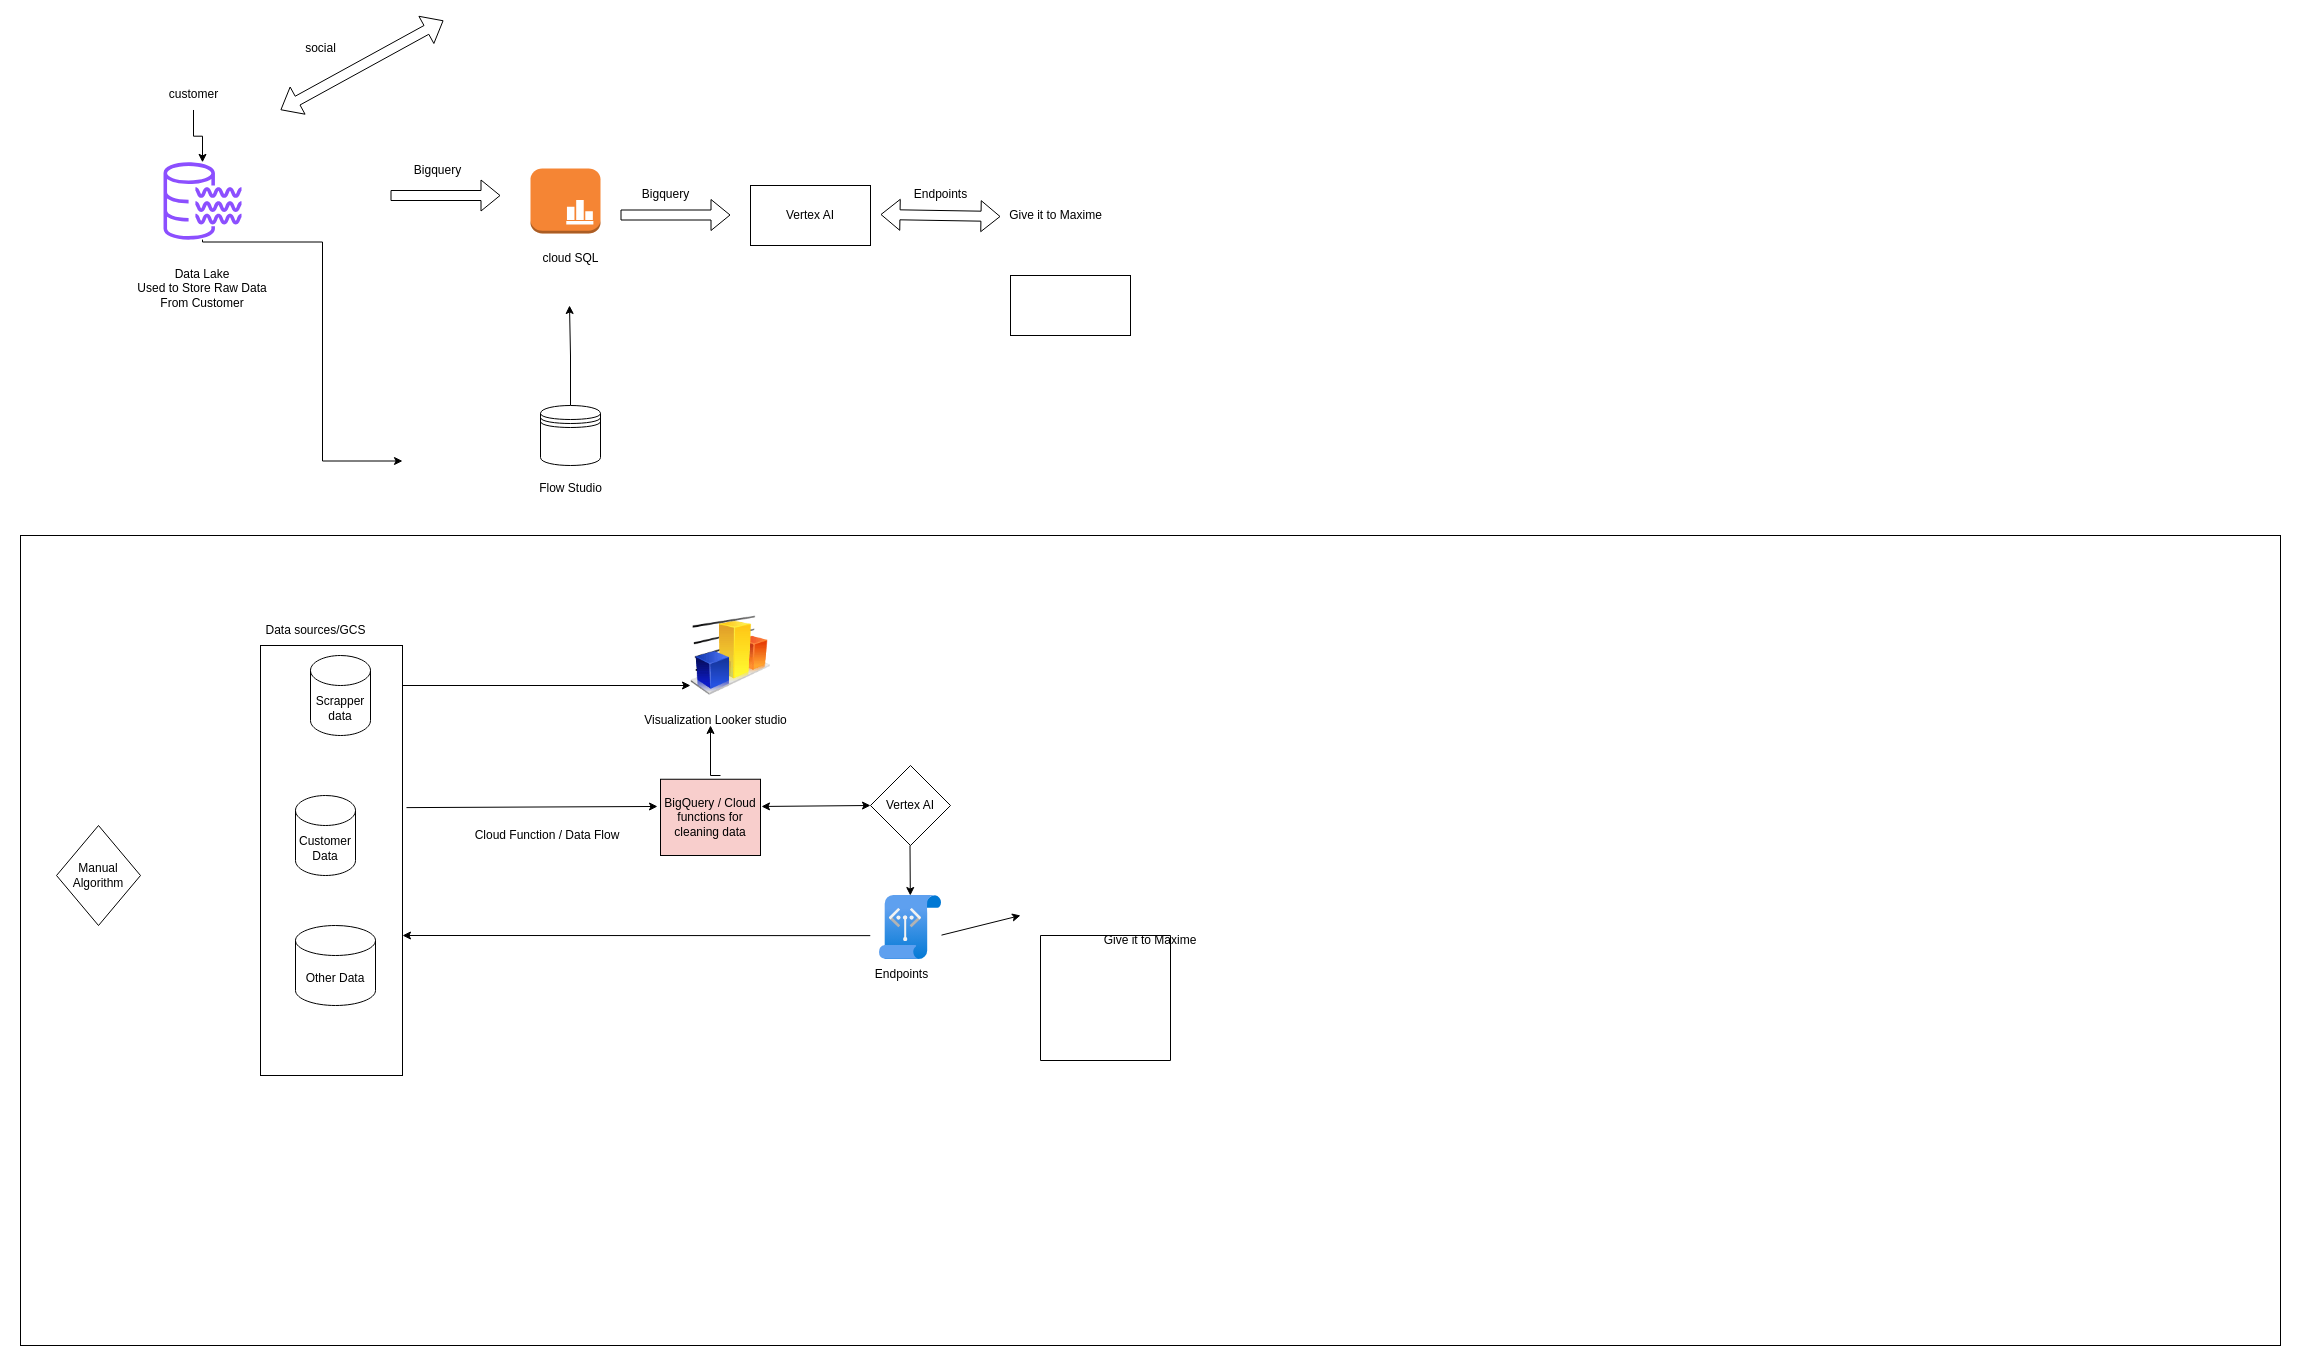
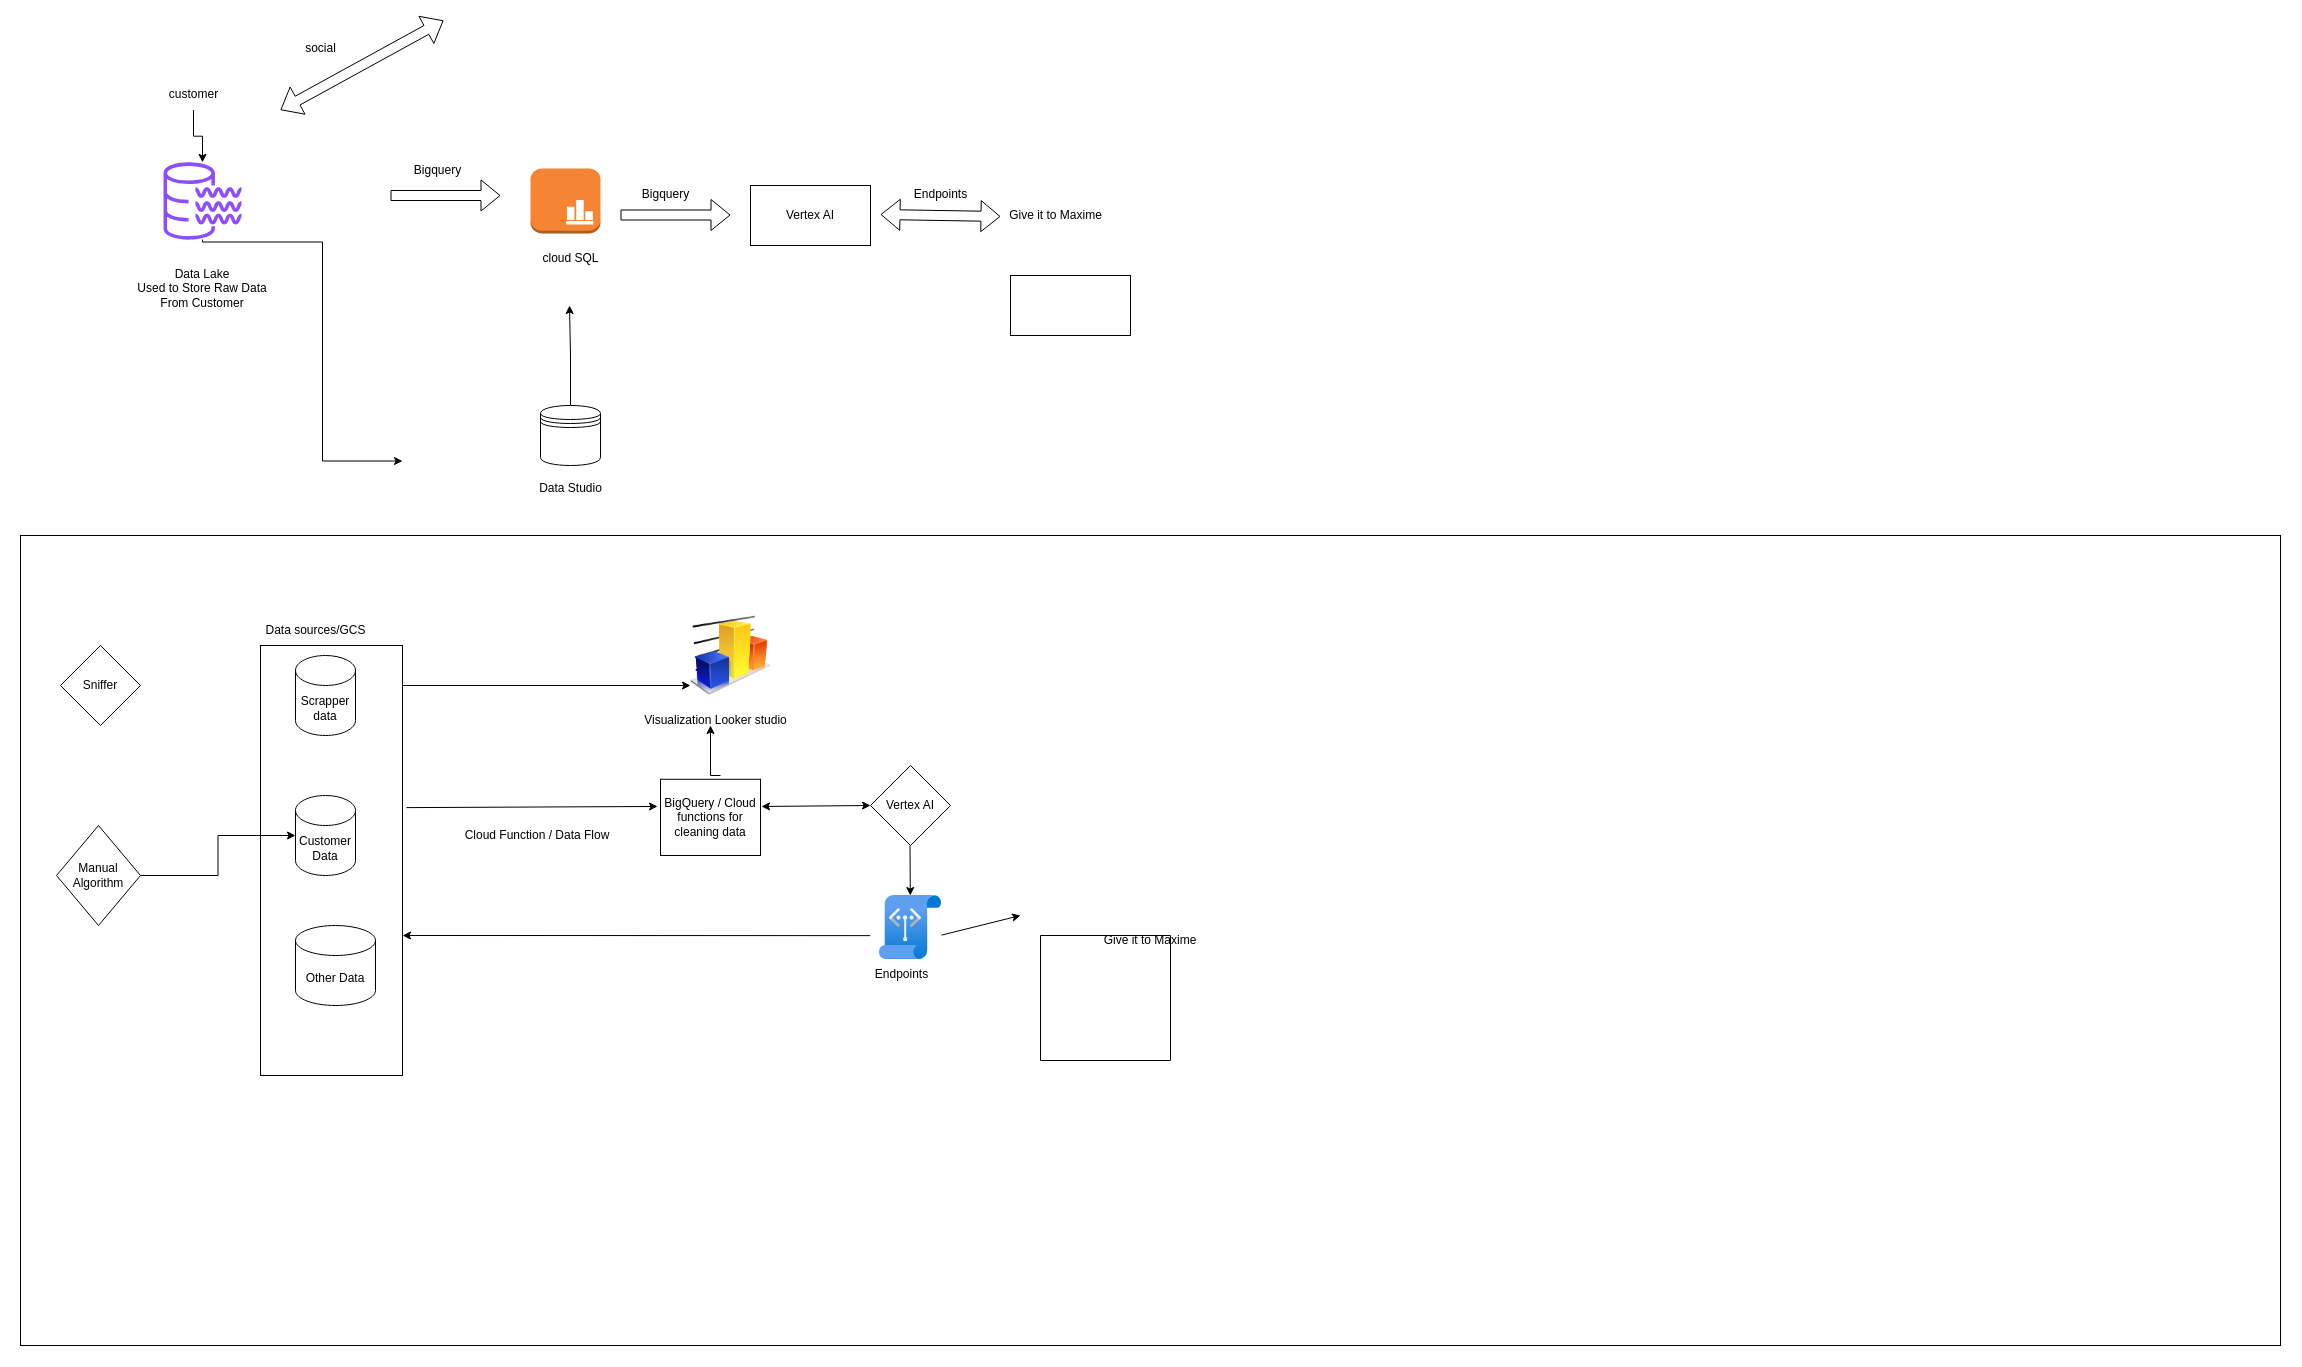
node "Flow Studio": label "Flow Studio" -> "Data Studio"
node "Sniffer": added
node "Scrapper data": moved (341, 696) -> (326, 696)
node "BigQuery / Cloud functions for cleaning data": fillcolor #f8cecc -> #ffffff
node "Cloud Function / Data Flow": moved (548, 836) -> (538, 836)
edge "Manual Algorithm" -> "Customer Data": added
